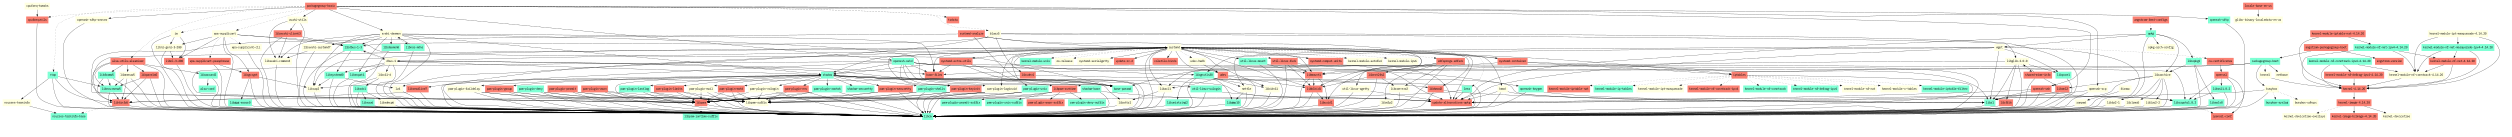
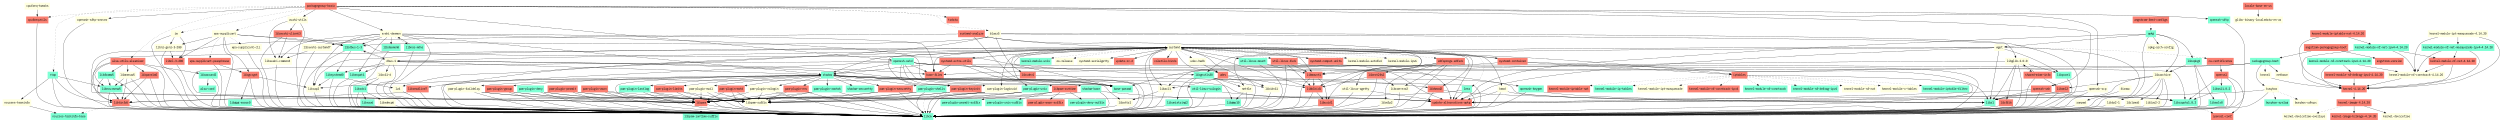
edge "pam-plugin-keyinit" -> "libc6": style solid -> dotted
